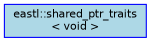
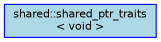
node "eastl::shared_ptr_traits < void >": label "eastl::shared_ptr_traits < void >" -> "shared::shared_ptr_traits < void >"
